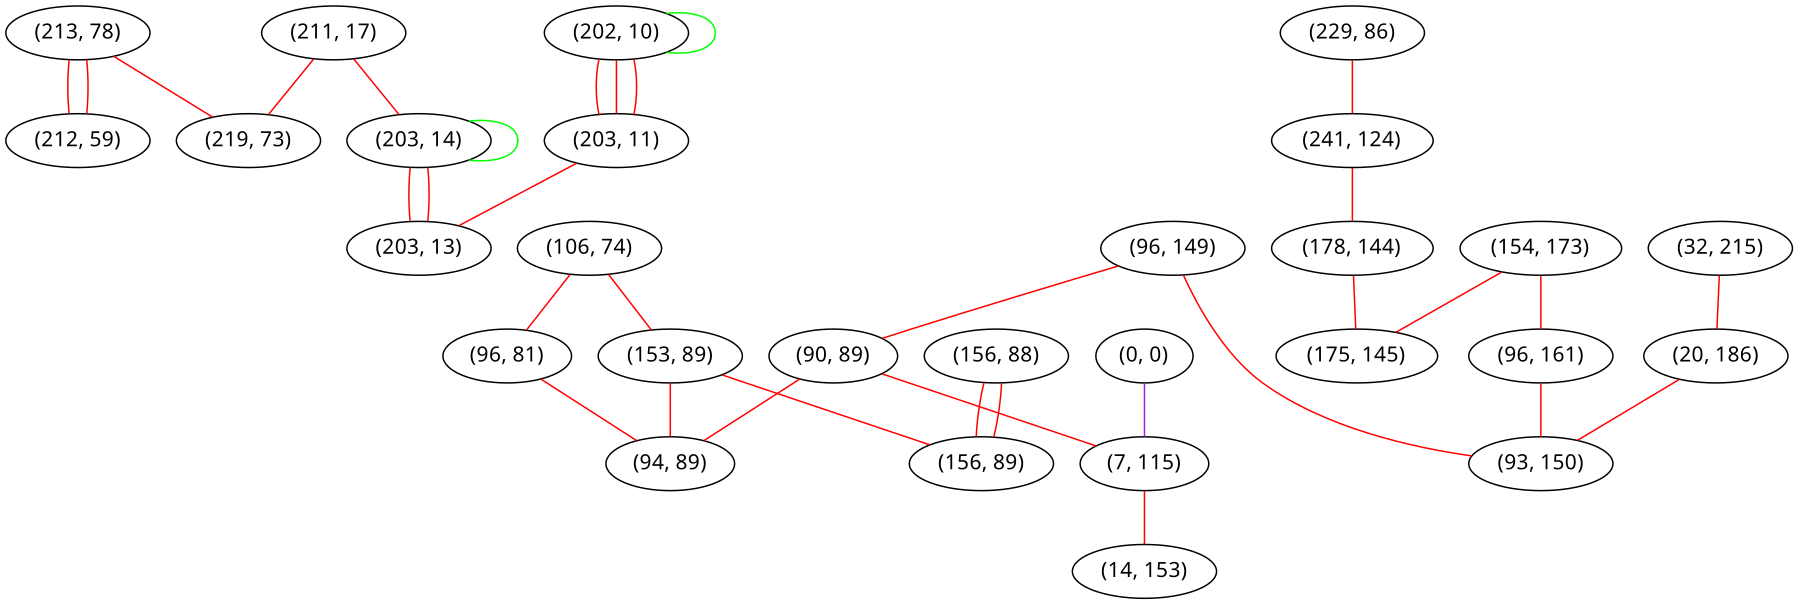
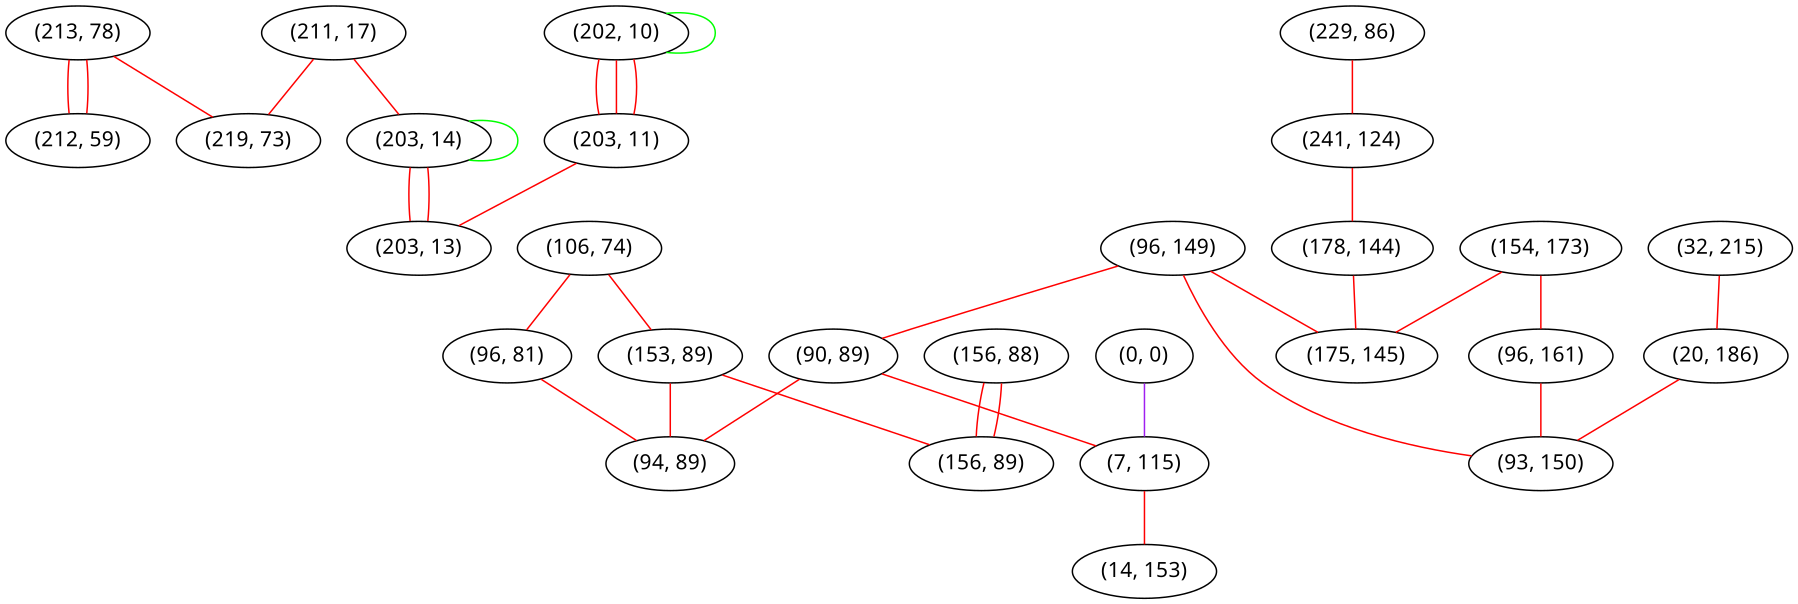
edge "(96, 149)" -- "(175, 145)": added
